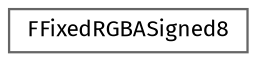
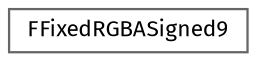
node "FFixedRGBASigned8": label "FFixedRGBASigned8" -> "FFixedRGBASigned9"
